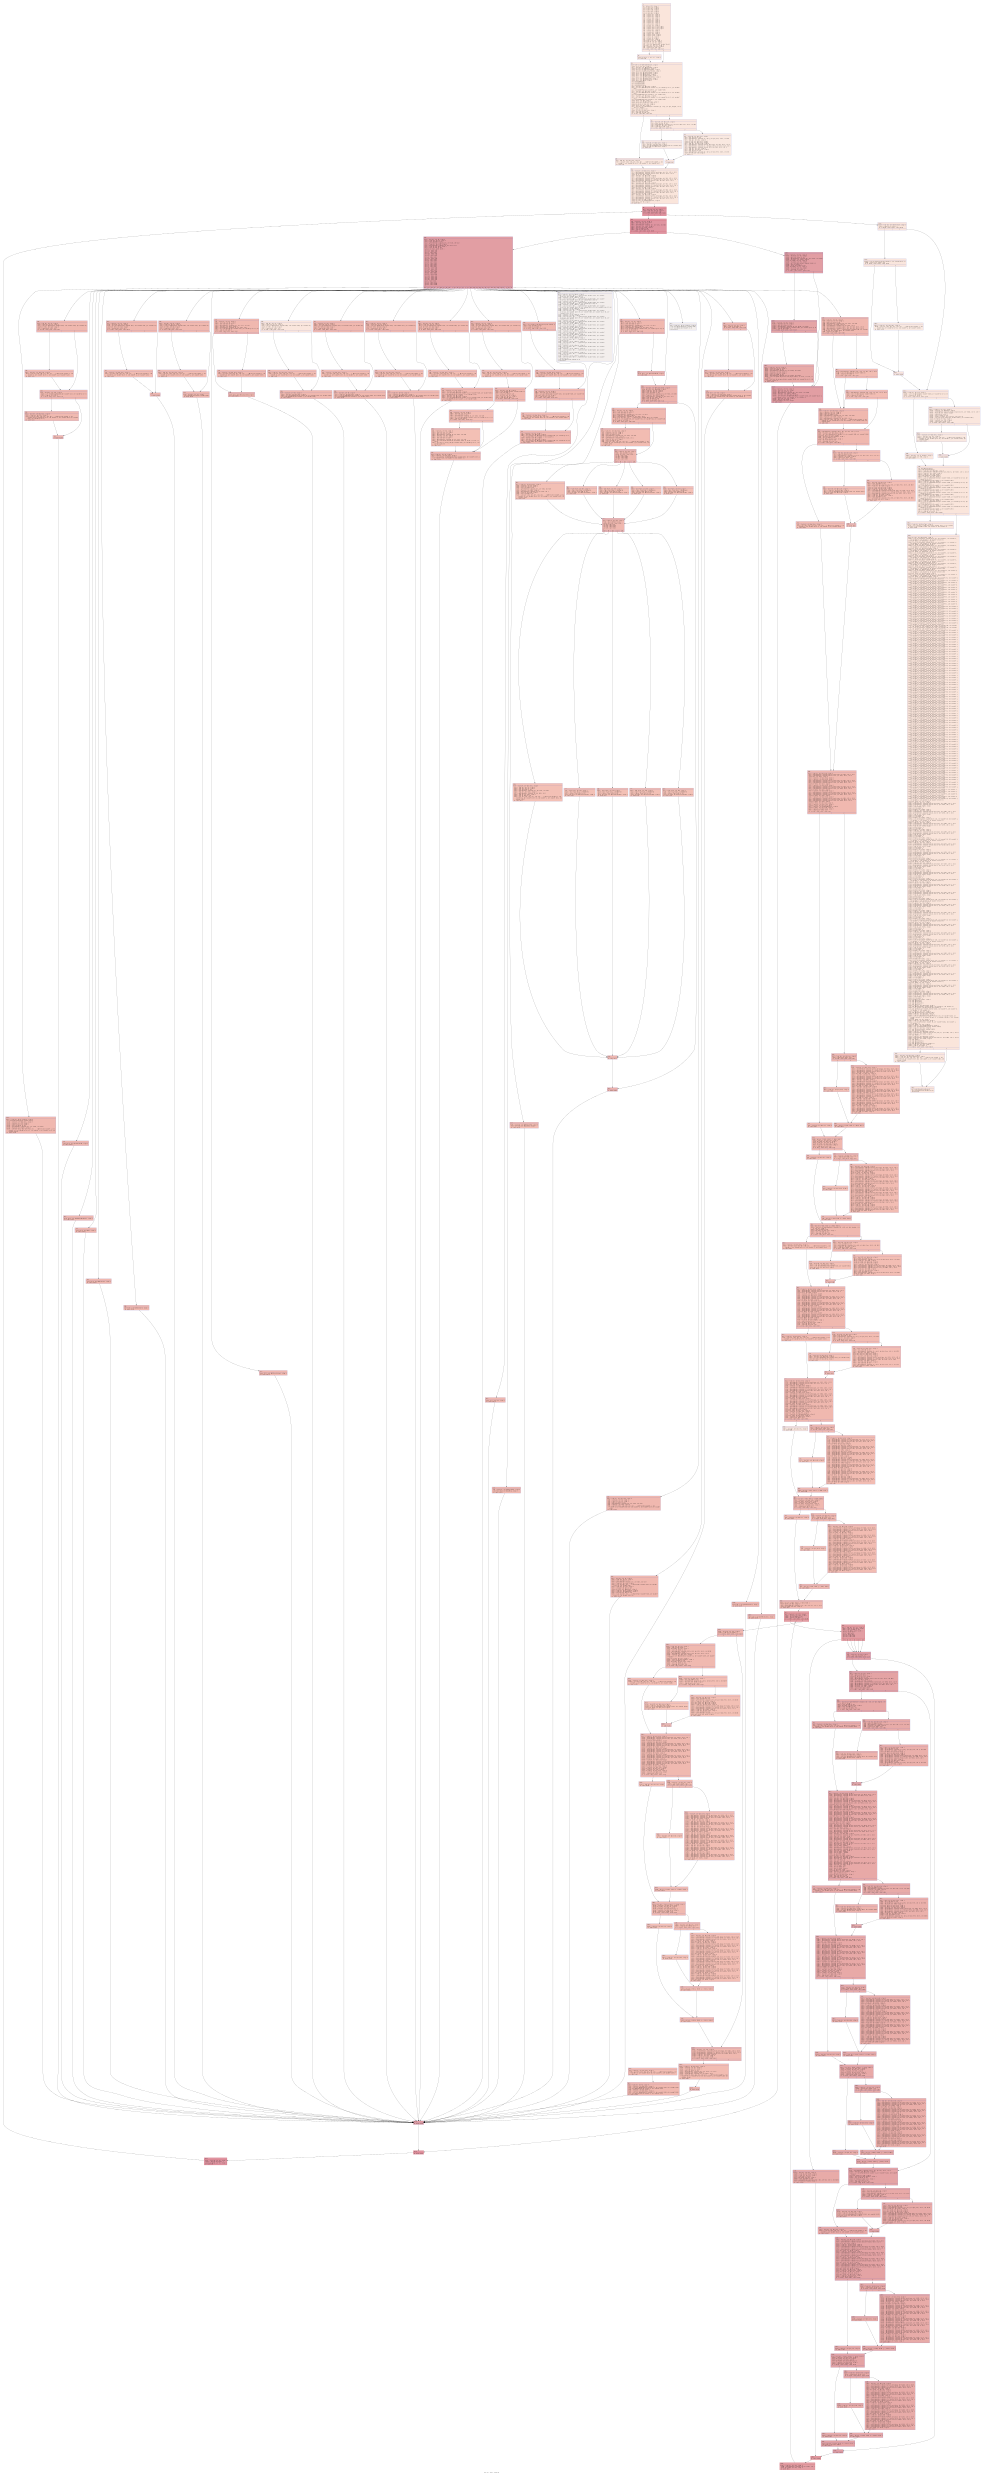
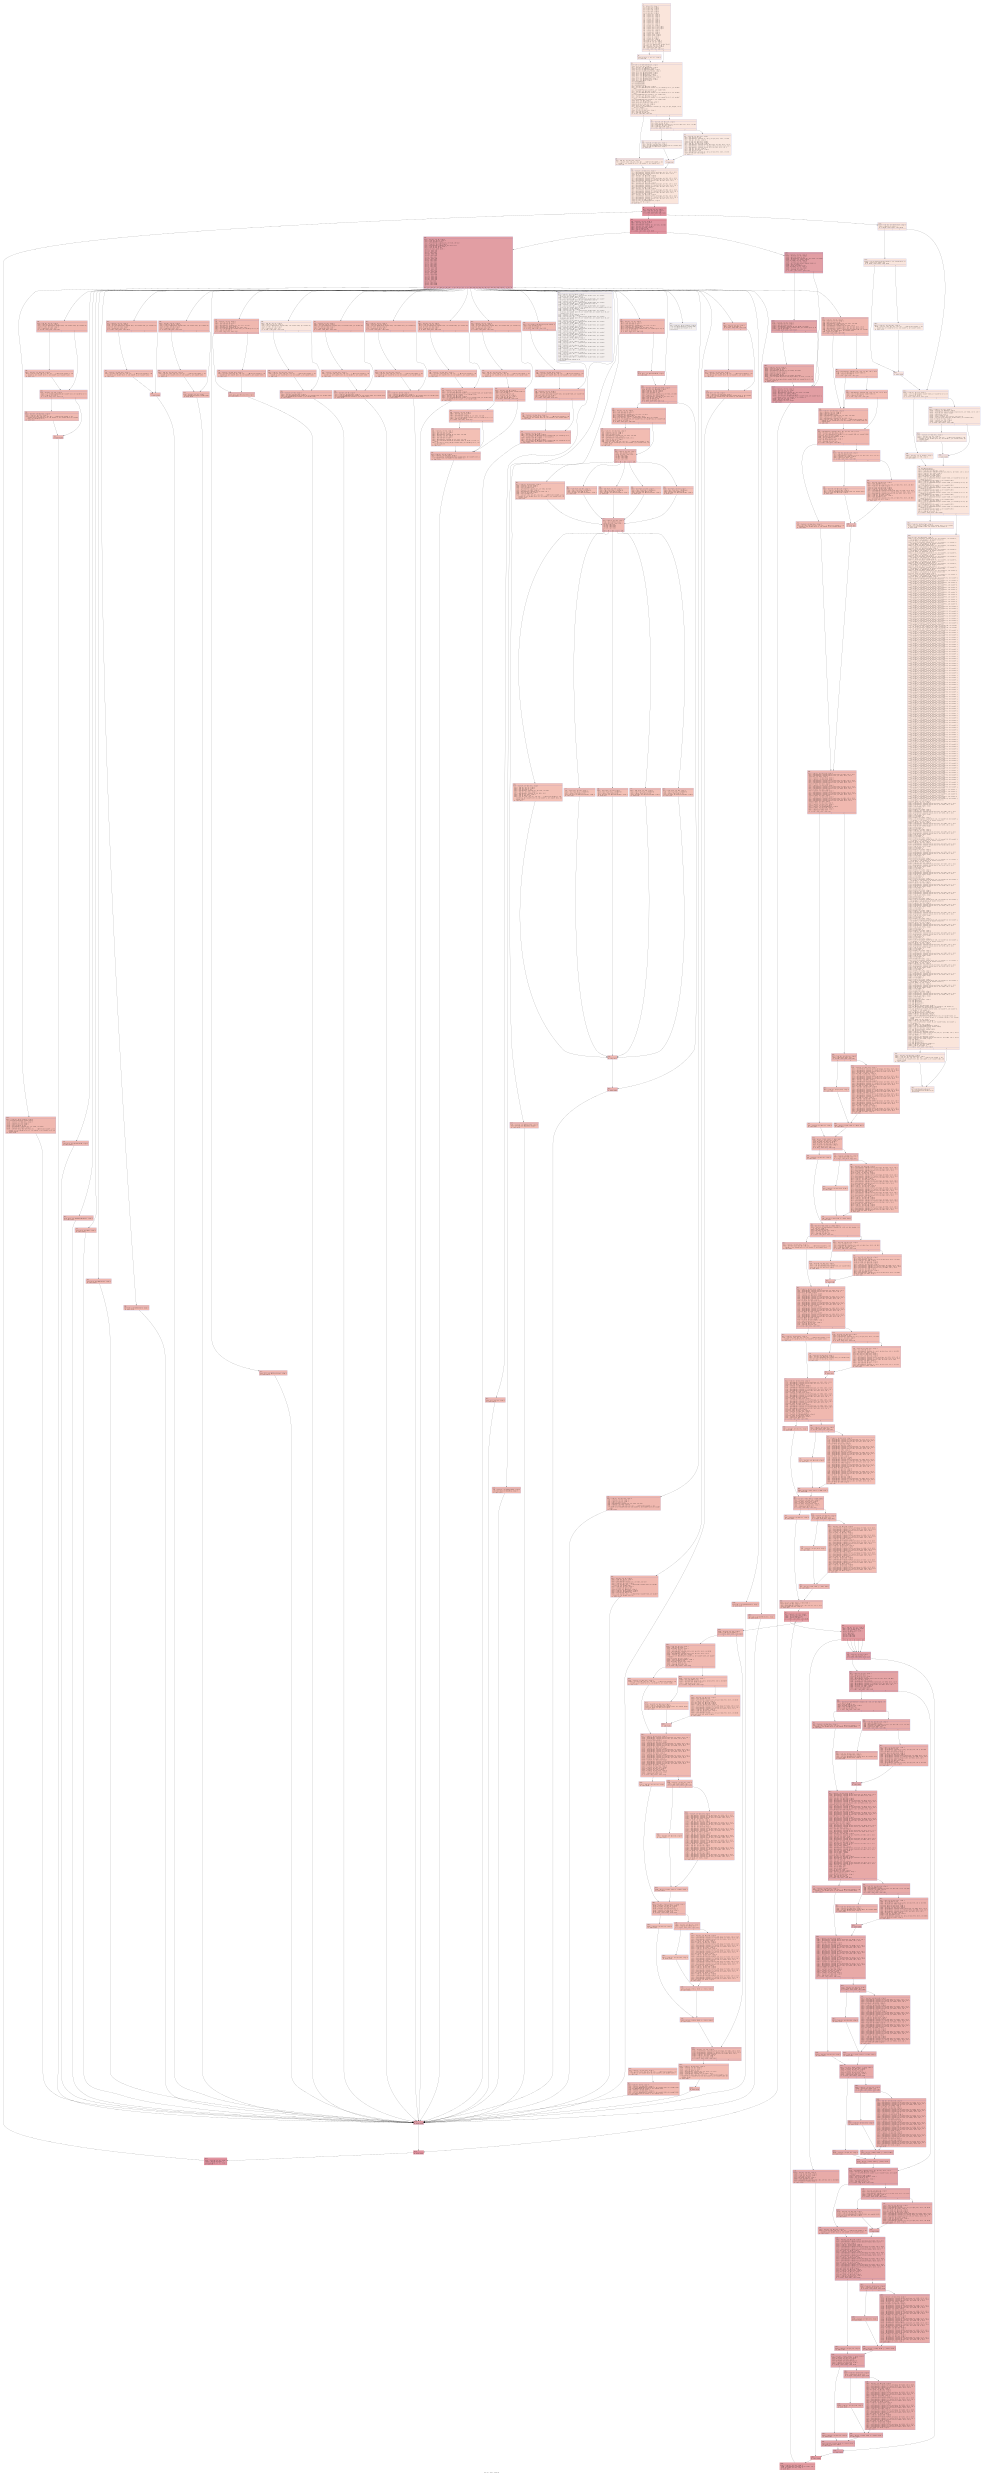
node "766:": fillcolor #f3c7b170 -> #e1675170
